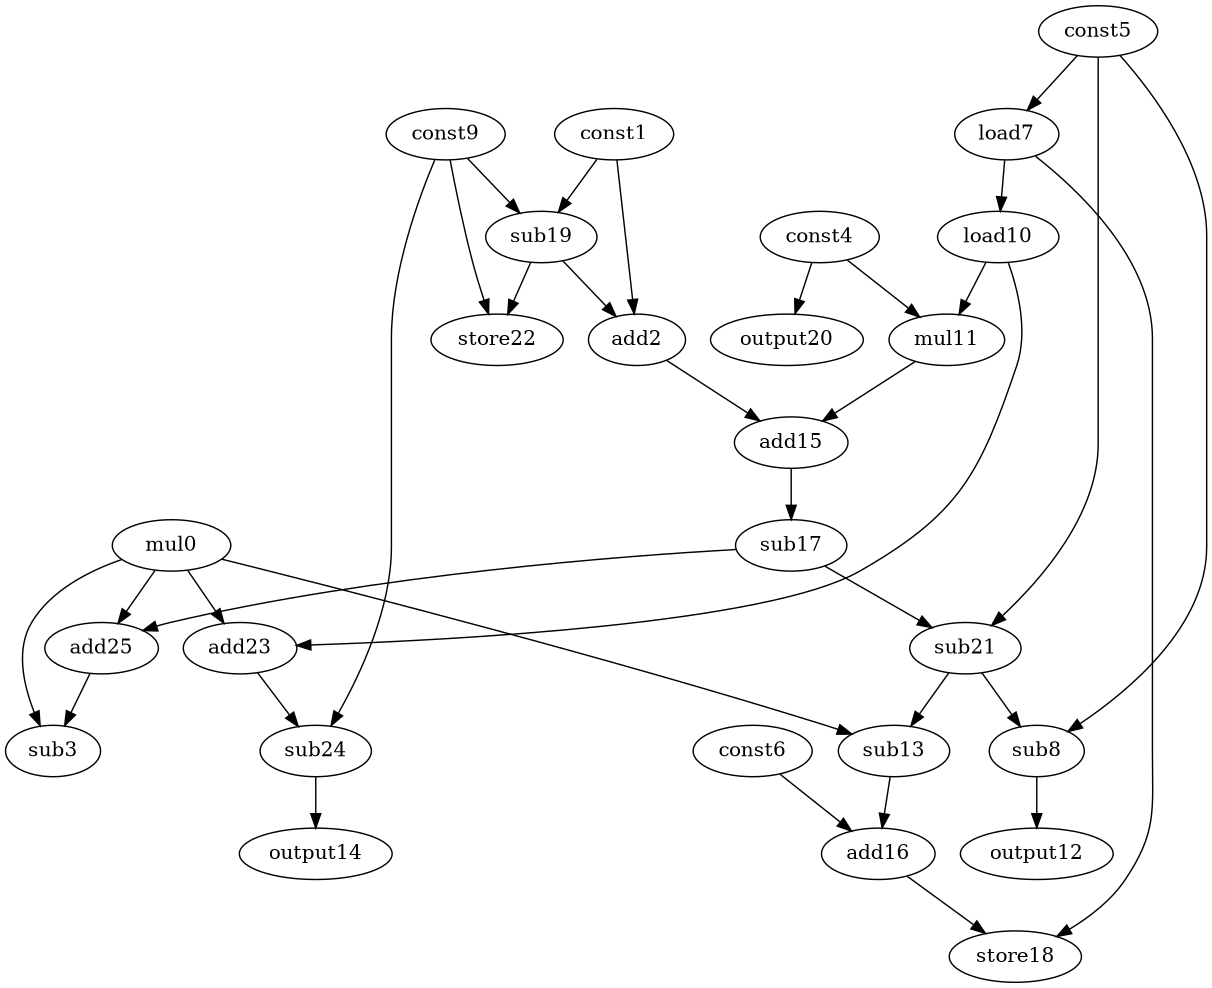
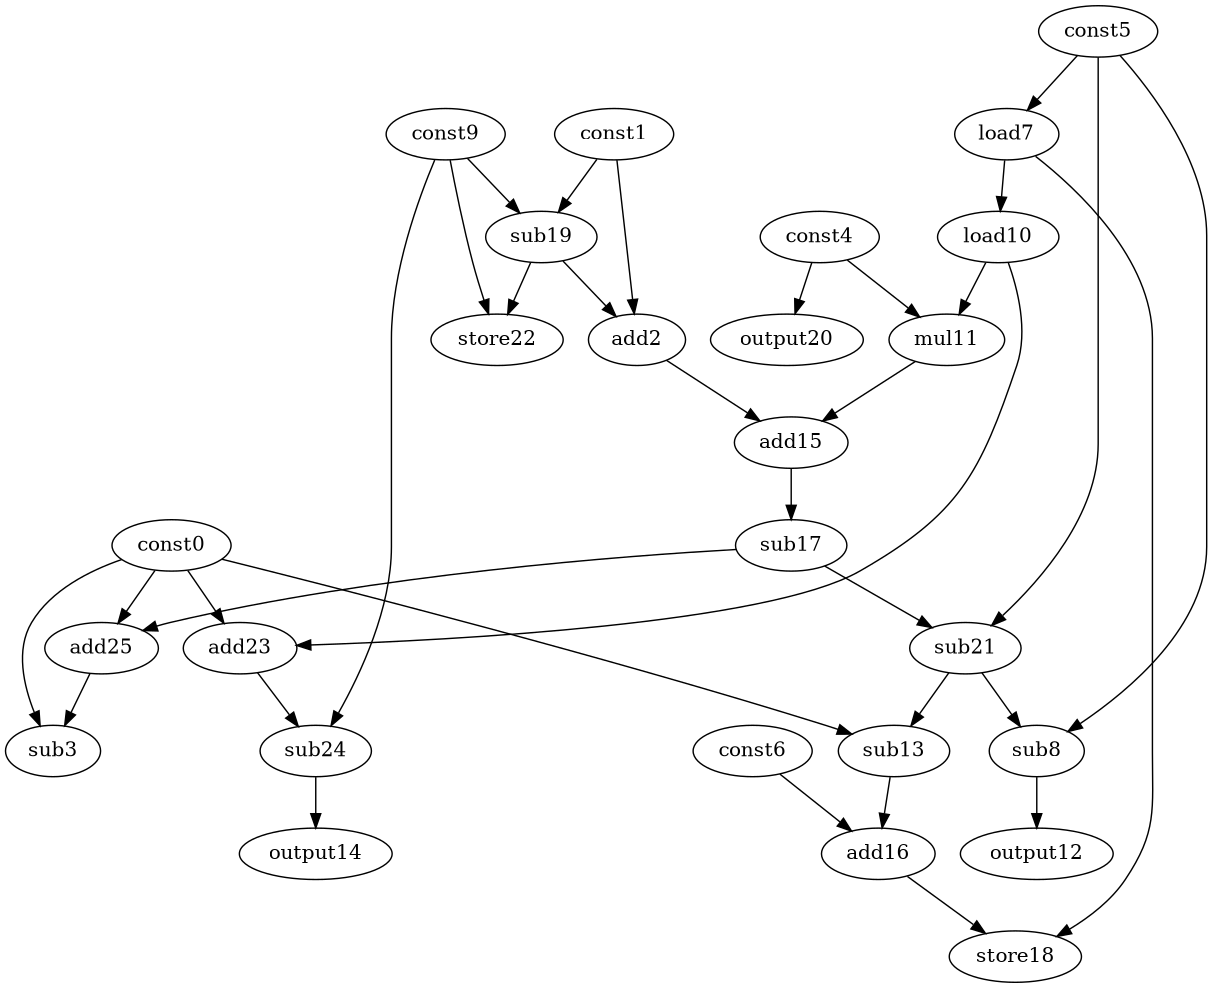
node "mul0": label "mul0" -> "const0"
